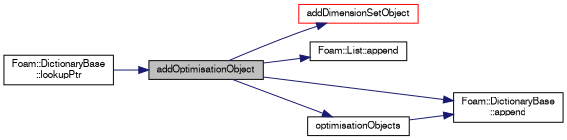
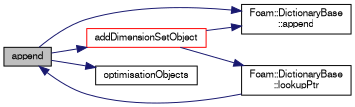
node "Foam::List::append": removed
edge "addDimensionSetObject" -> "Foam::DictionaryBase ::lookupPtr": added
node "addOptimisationObject": label "addOptimisationObject" -> "append"
edge "optimisationObjects" -> "Foam::DictionaryBase ::append": now "addDimensionSetObject" -> "Foam::DictionaryBase ::append"
